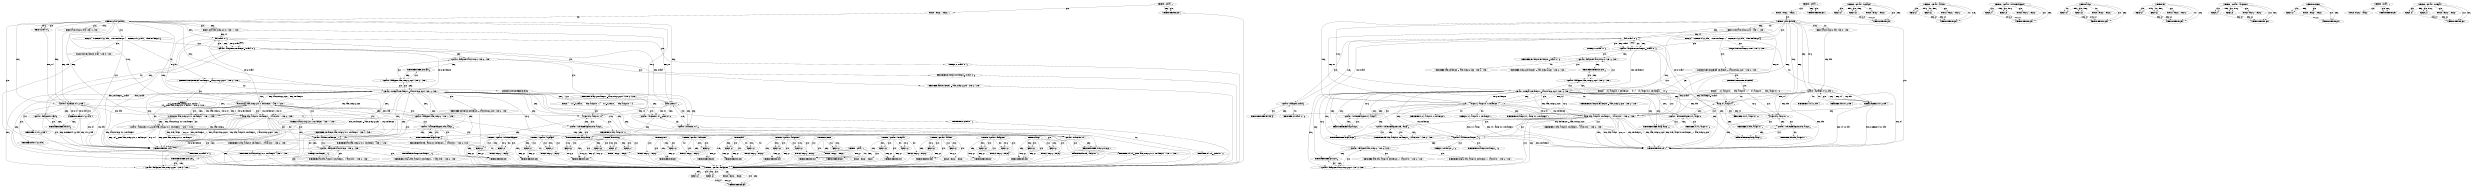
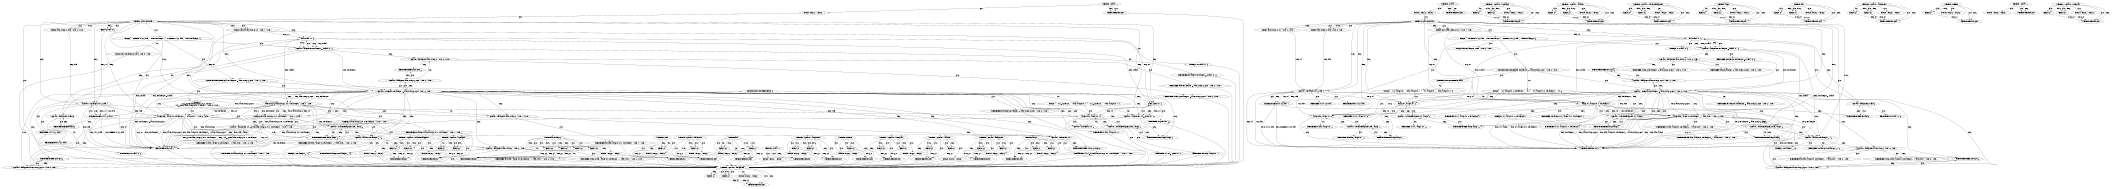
node "<(PARAM,base::string16* url)<SUB>2</SUB>>": added
edge "(<operator>.assignment,*url = GURL(str))" -> "(GURL,GURL(str))": added, label "AST:"
edge "(assign,url->assign(str, 0, newline_pos))" -> "(IDENTIFIER,str,url->assign(str, 0, newline_pos))": label "AST: " -> "CFG: "
node "(IDENTIFIER,url,url->assign(str, 0, newline_pos))": added
